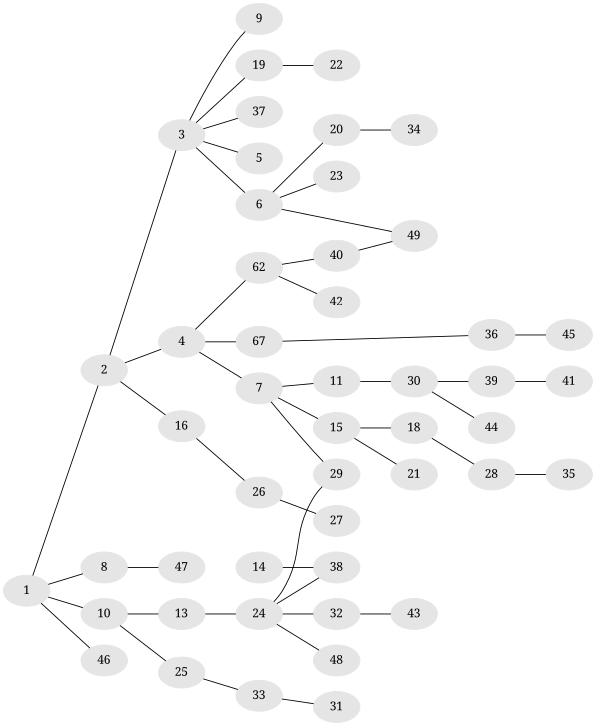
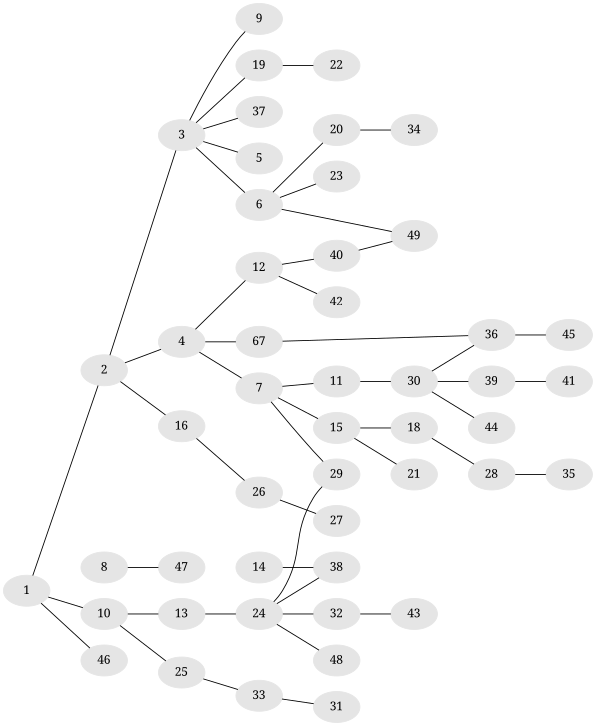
node "62": label "62" -> "12"
edge "36" -- "30": added
edge "8" -- "1": removed
